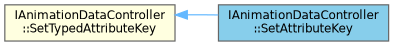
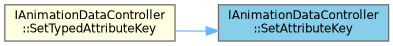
edge "IAnimationDataController ::SetAttributeKey" -> "IAnimationDataController ::SetTypedAttributeKey": reversed
